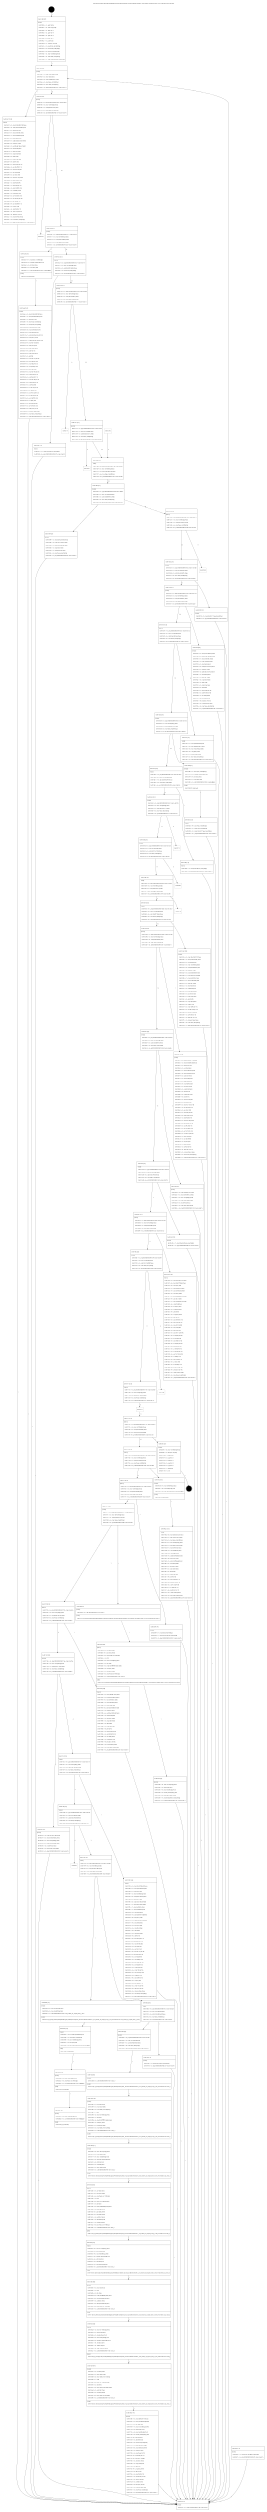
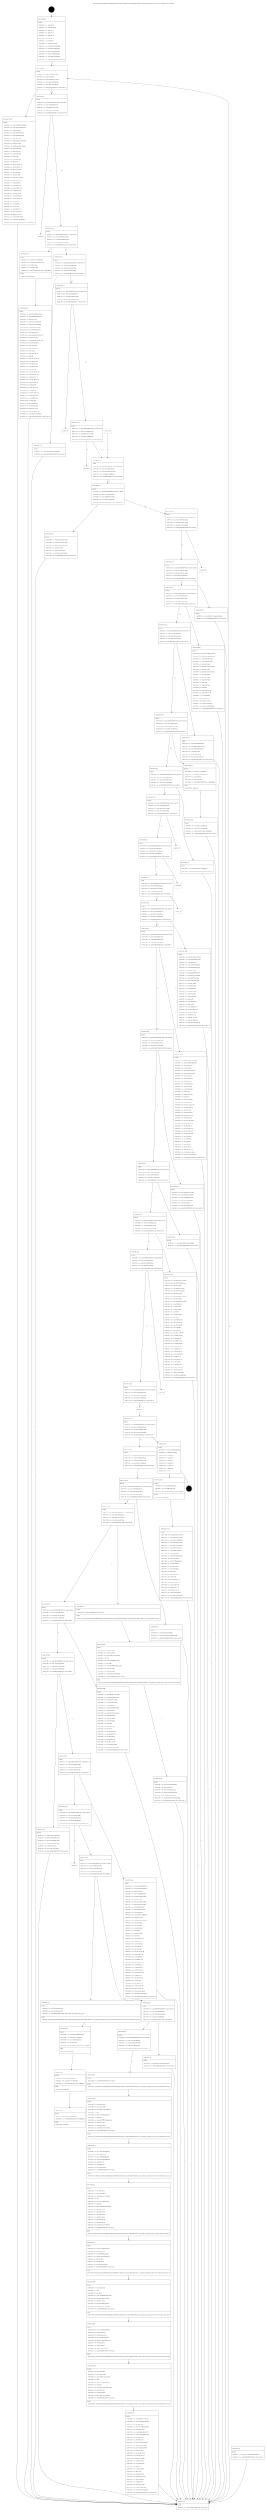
edge "0x401745 [25]" -> "0x4019ad [13]": now "0x4020fc [21]" -> "0x4019ad [13]"
